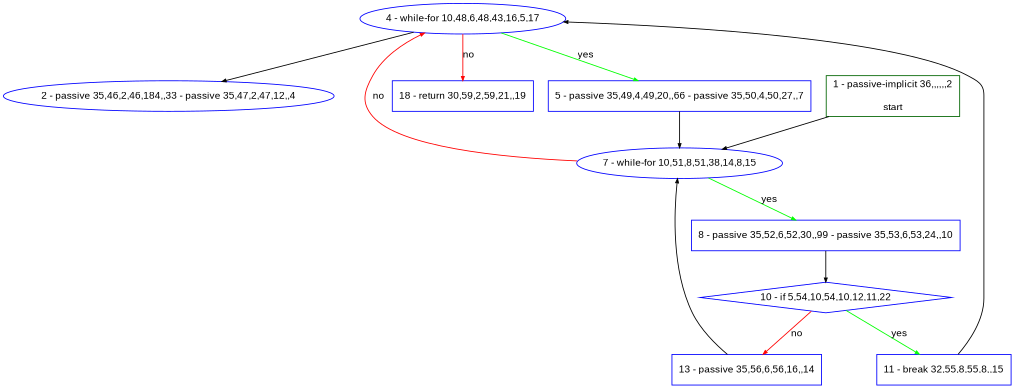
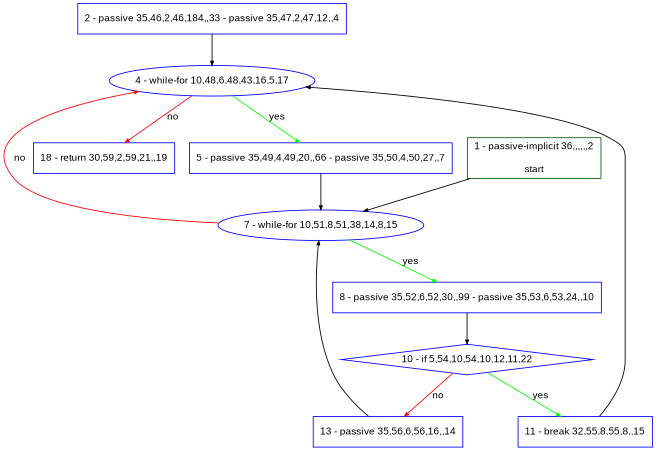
edge "4 - while-for 10,48,6,48,43,16,5,17" -> "2 - passive 35,46,2,46,184,,33 - passive 35,47,2,47,12,,4": reversed
node "2 - passive 35,46,2,46,184,,33 - passive 35,47,2,47,12,,4": shape ellipse -> box
